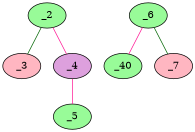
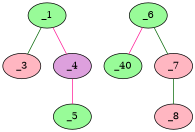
node "_2": label "_2" -> "_1"
node "_8": added
